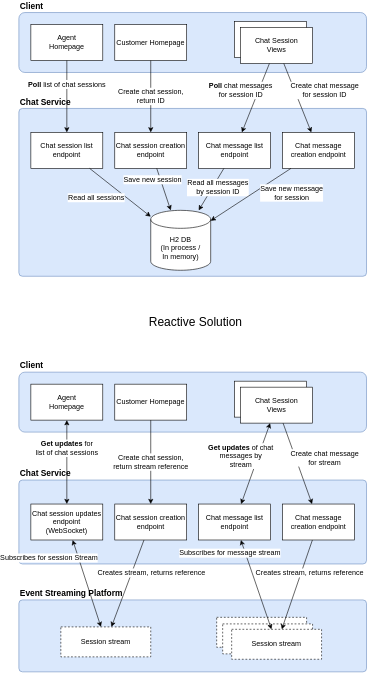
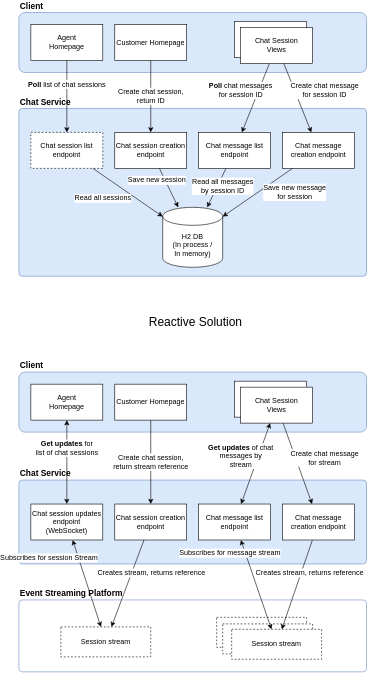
node "Chat session list endpoint": style solid -> dashed
node "H2 DB (In process / In memory)": moved (181, 240) -> (193, 237)
node "Event Streaming Platform": fillcolor #dae8fc -> #ffffff
